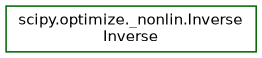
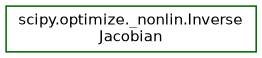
node "scipy.optimize._nonlin.Inverse Inverse": label "scipy.optimize._nonlin.Inverse Inverse" -> "scipy.optimize._nonlin.Inverse Jacobian"
